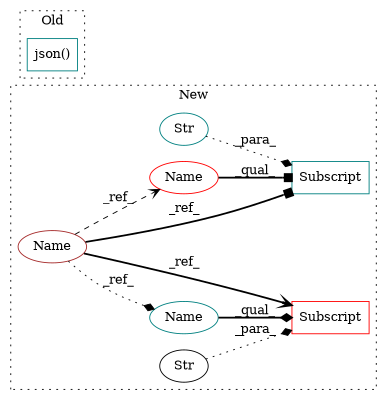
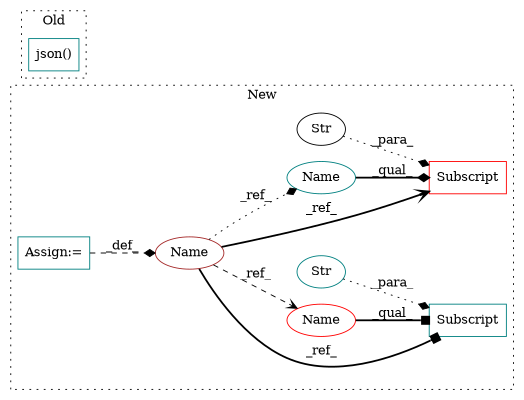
node "Assign:=": added
